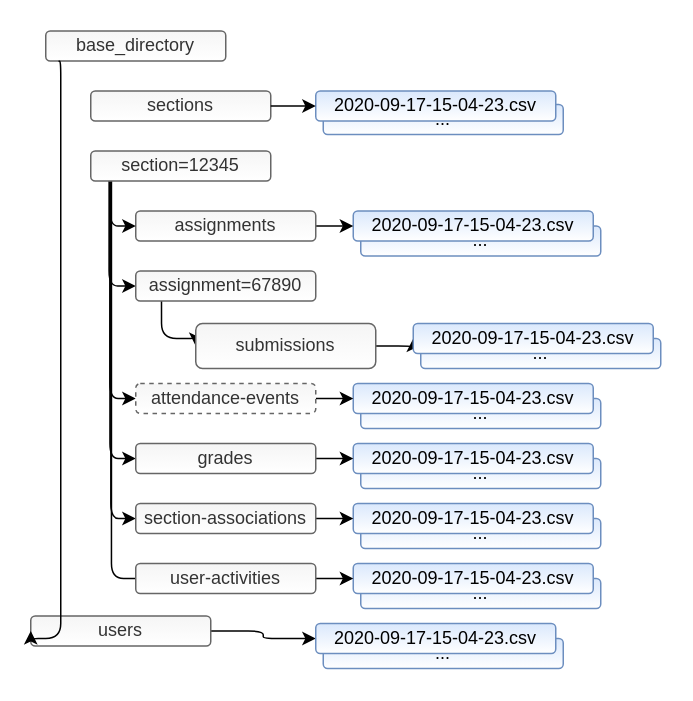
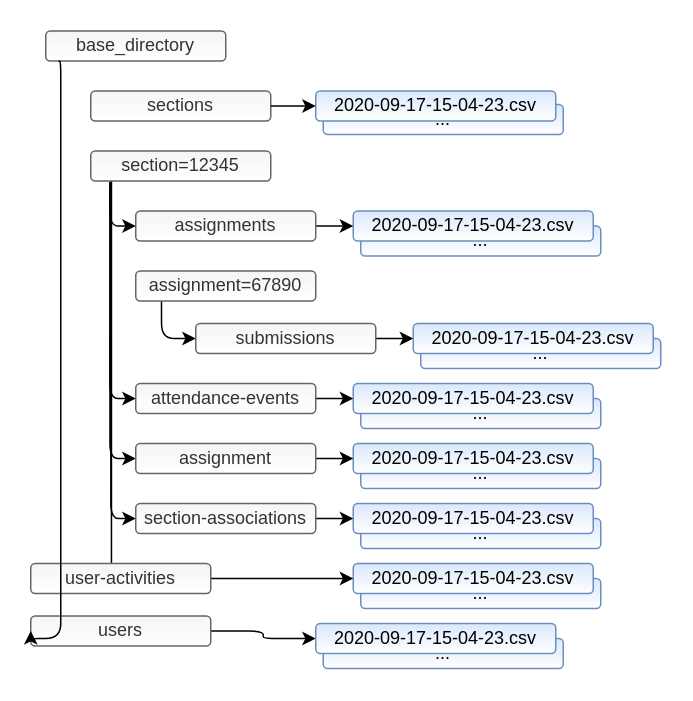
edge "section=12345" -> "assignment=67890": removed
node "submissions": size 180x45 -> 180x30
node "attendance-events": style dashed -> solid
node "grades": label "grades" -> "assignment"
node "user-activities": moved (226, 578) -> (121, 578)
